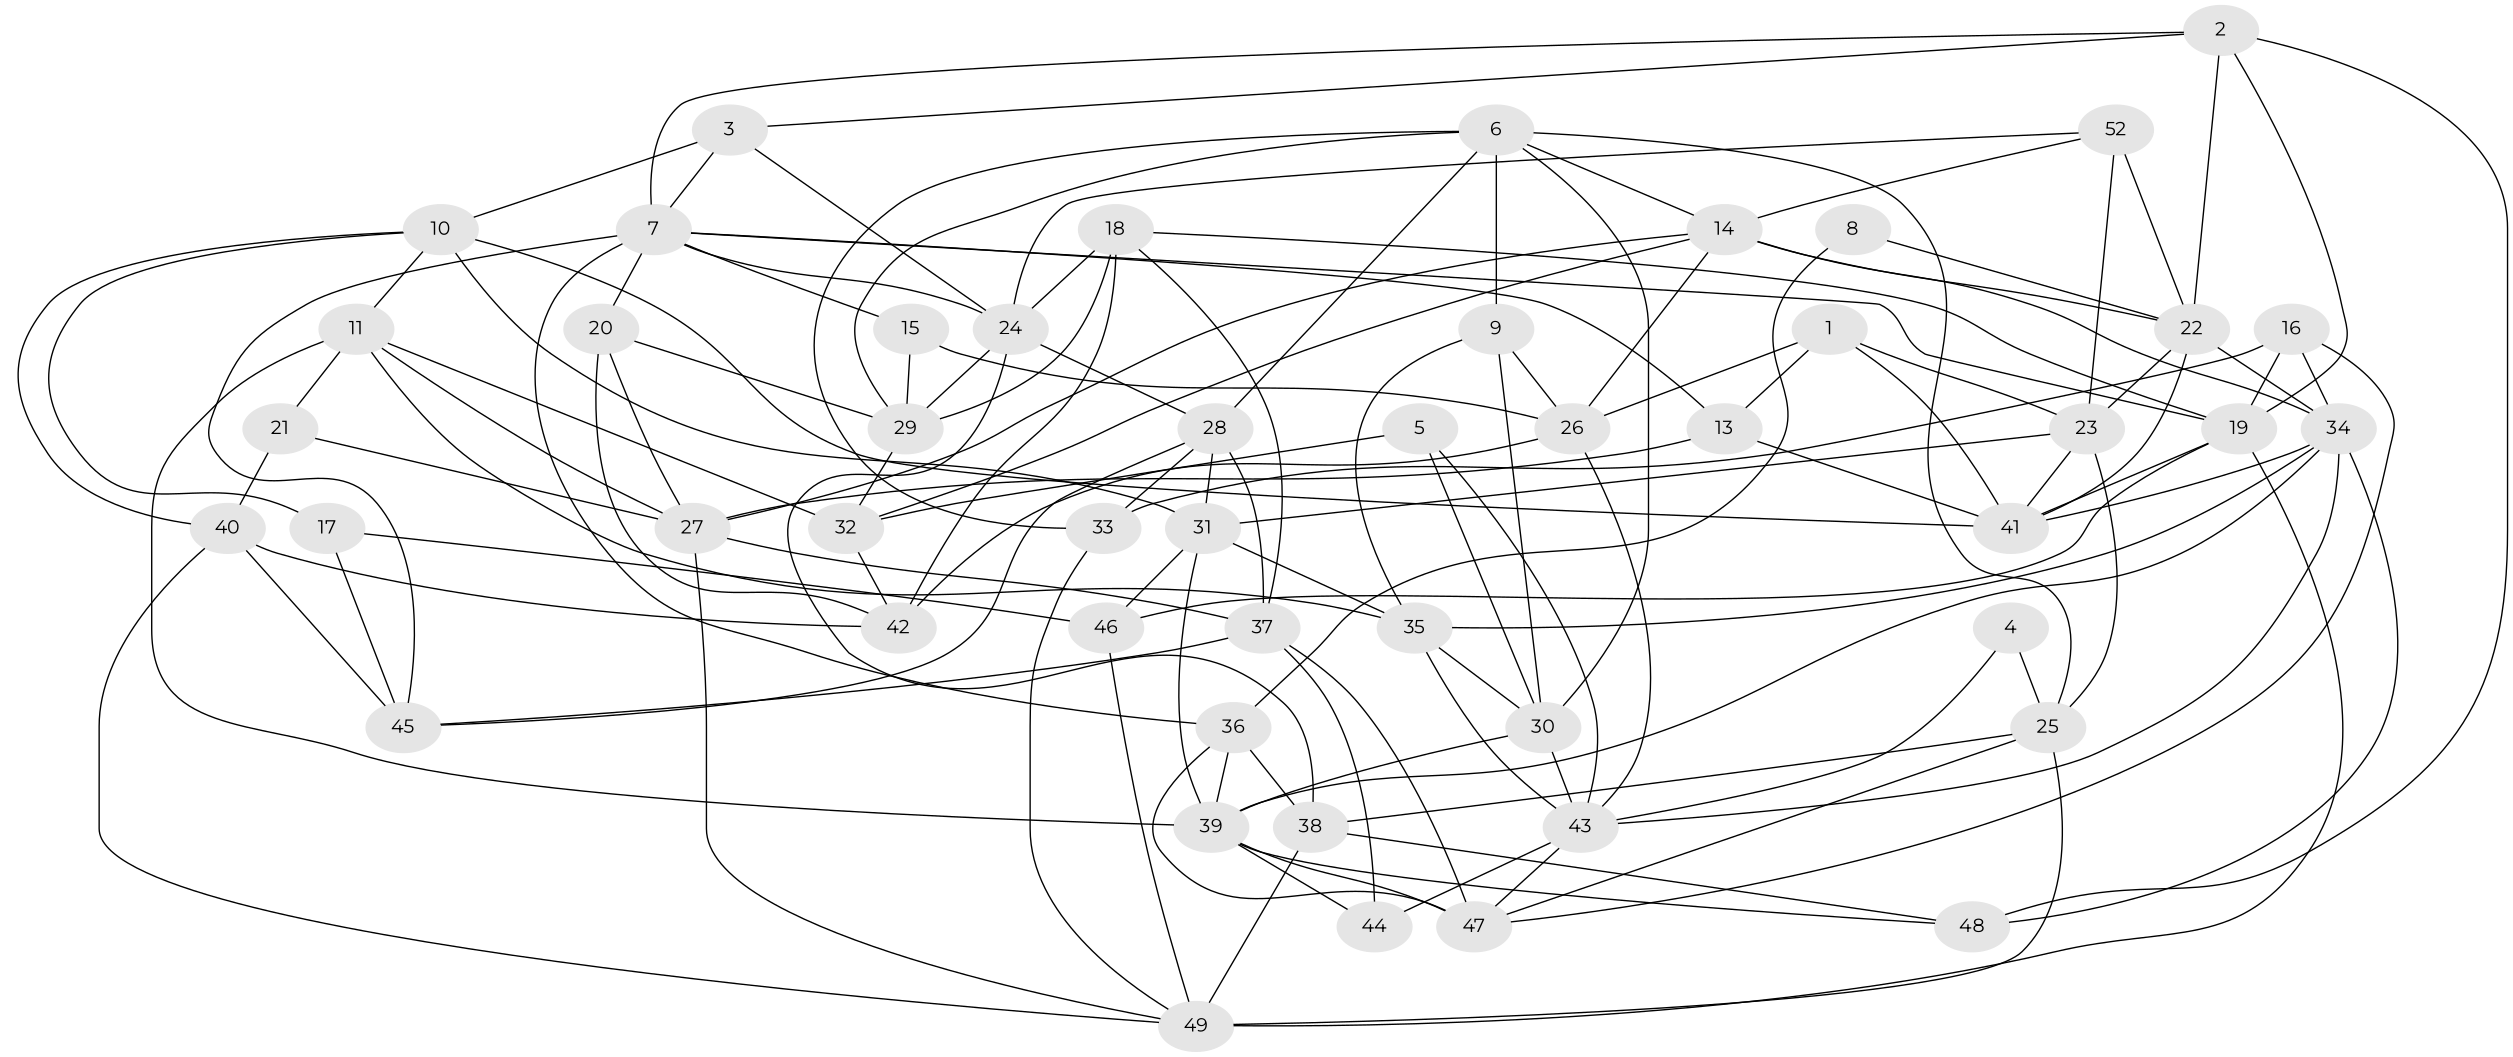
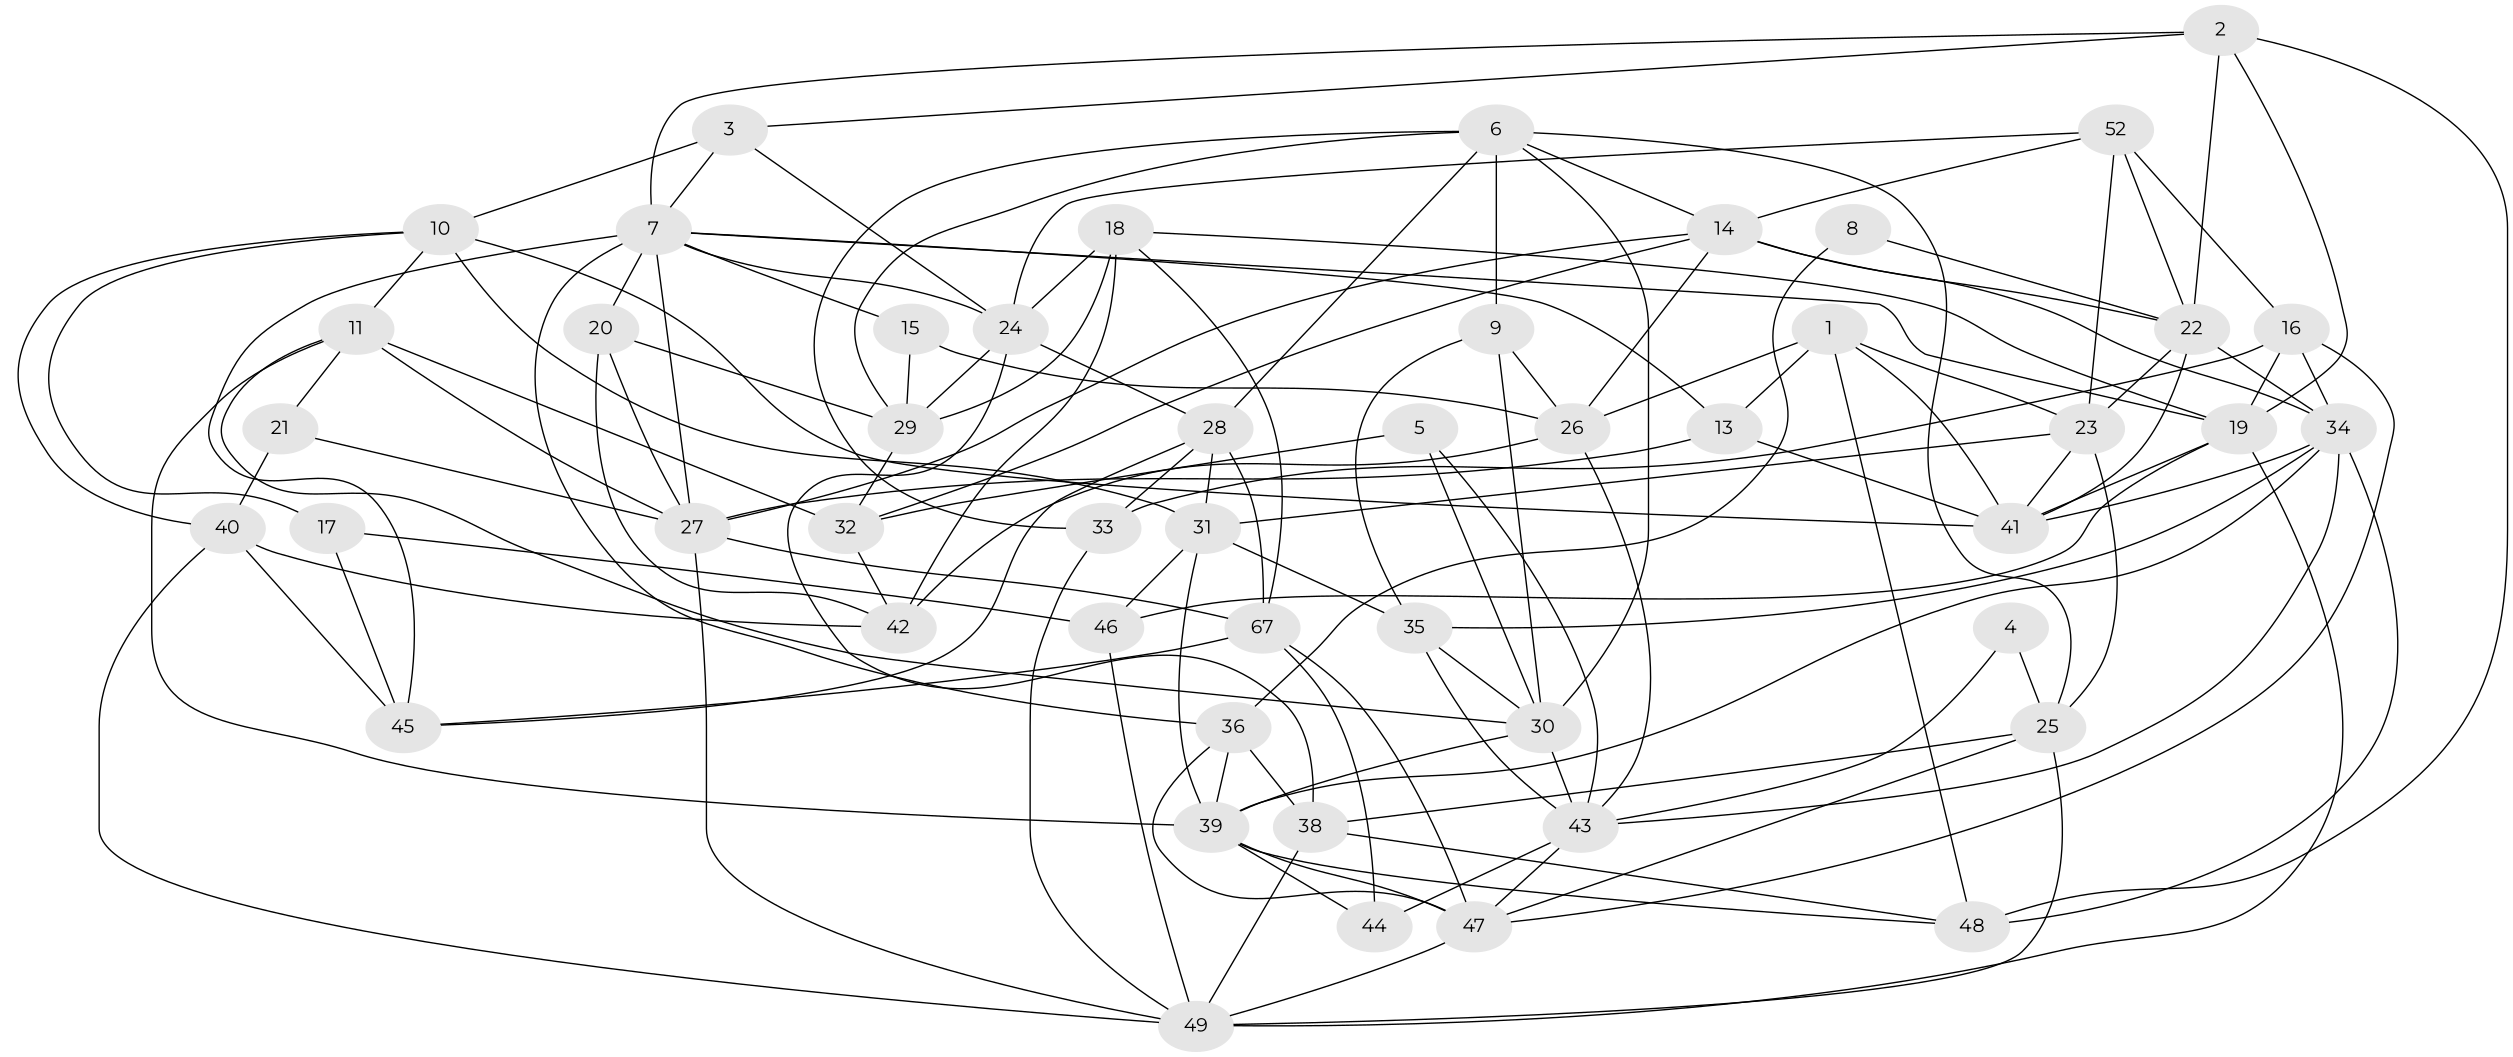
edge "52" -- "16": added
edge "7" -- "27": added
edge "11" -- "35": now "11" -- "30"
edge "1" -- "48": added
node "37": label "37" -> "67"
edge "47" -- "49": added
